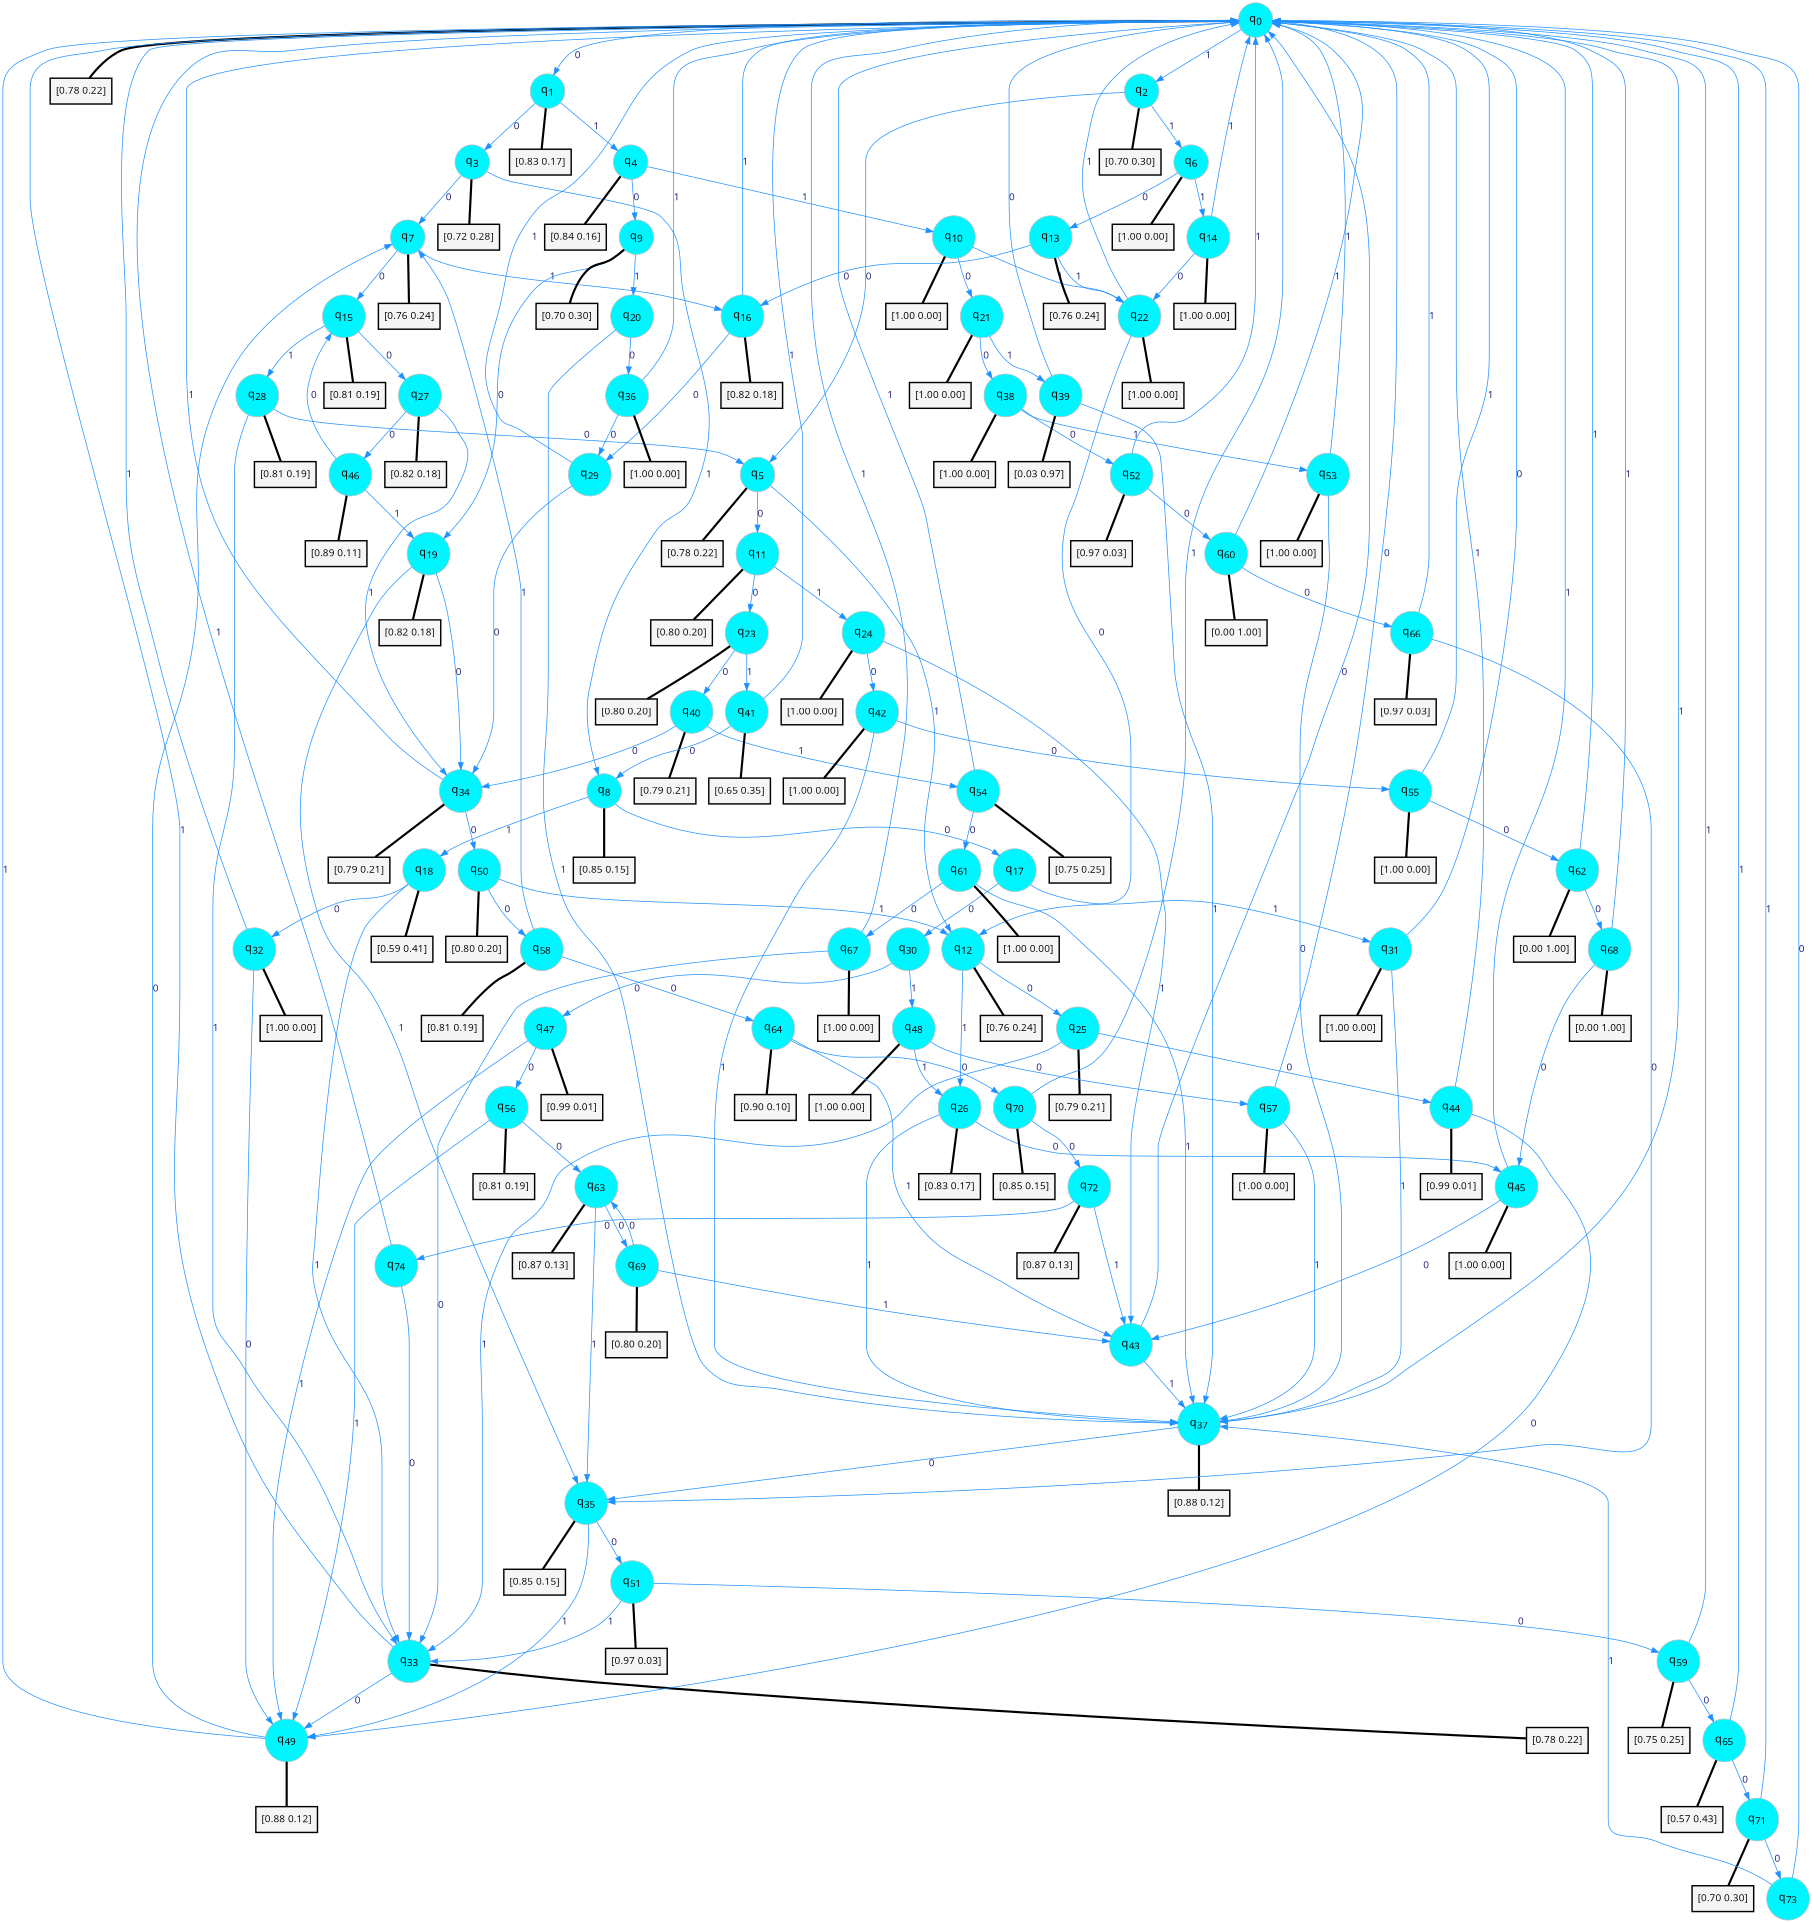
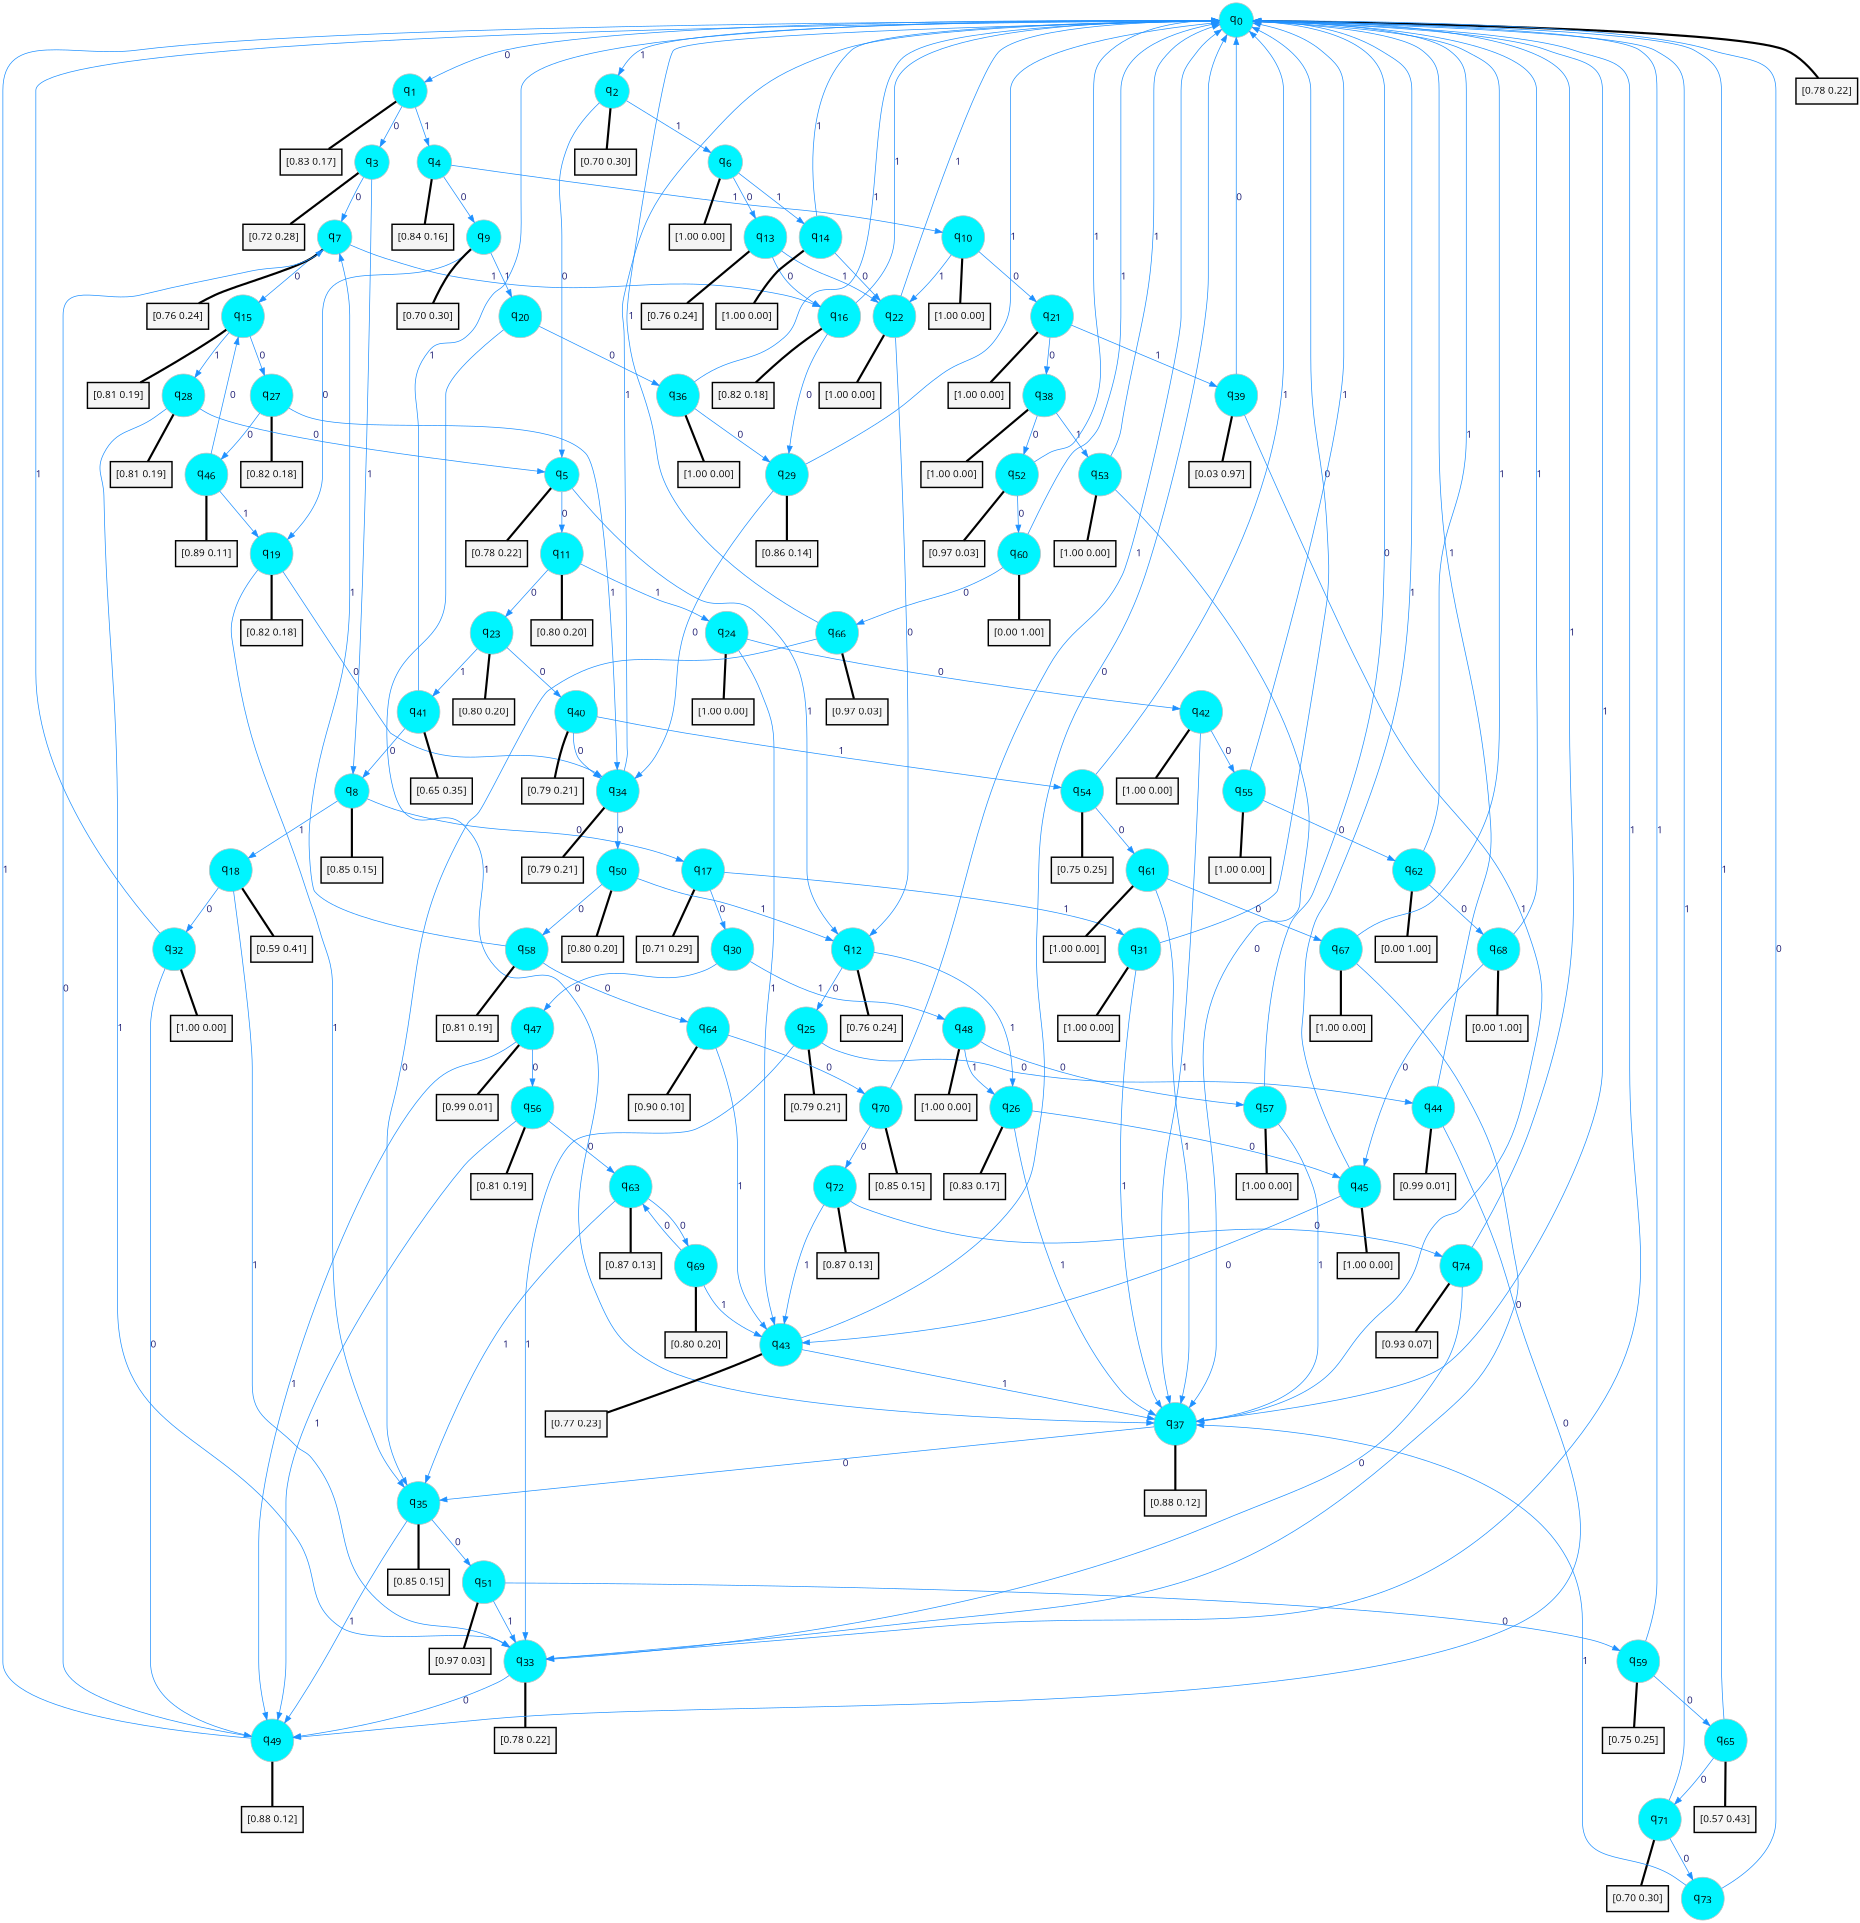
node "[0.86 0.14]": added
node "[0.71 0.29]": added
node "[0.93 0.07]": added
node "[0.77 0.23]": added
